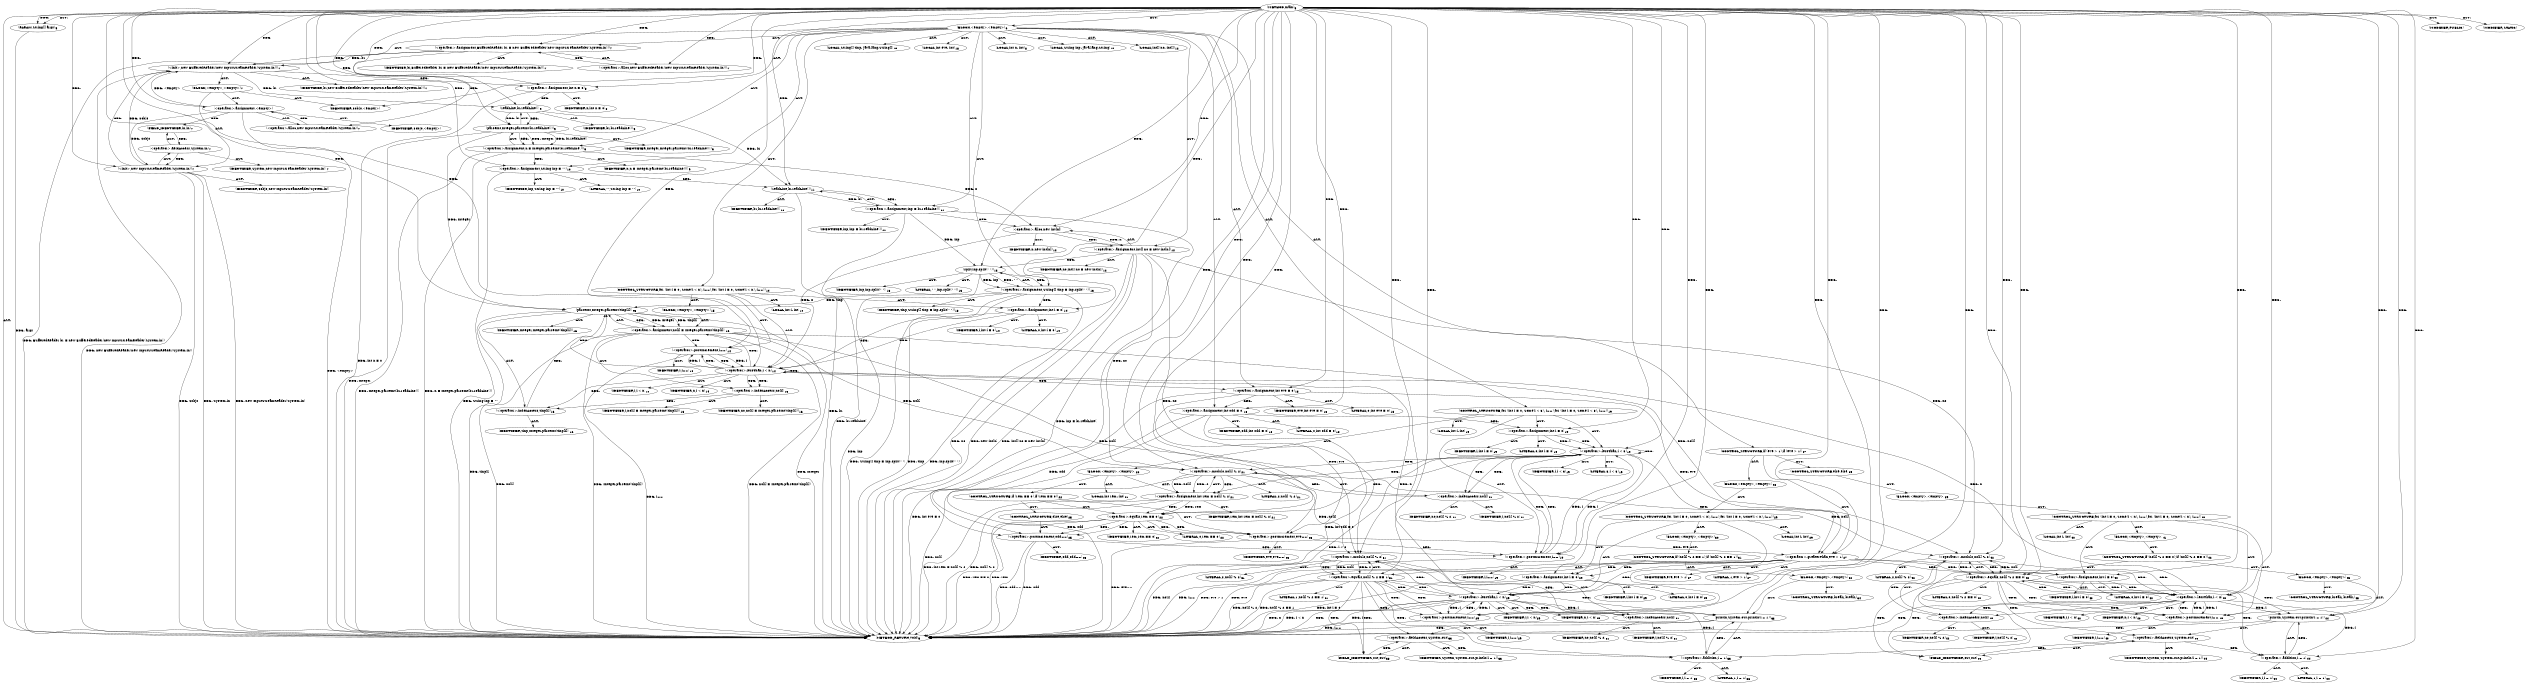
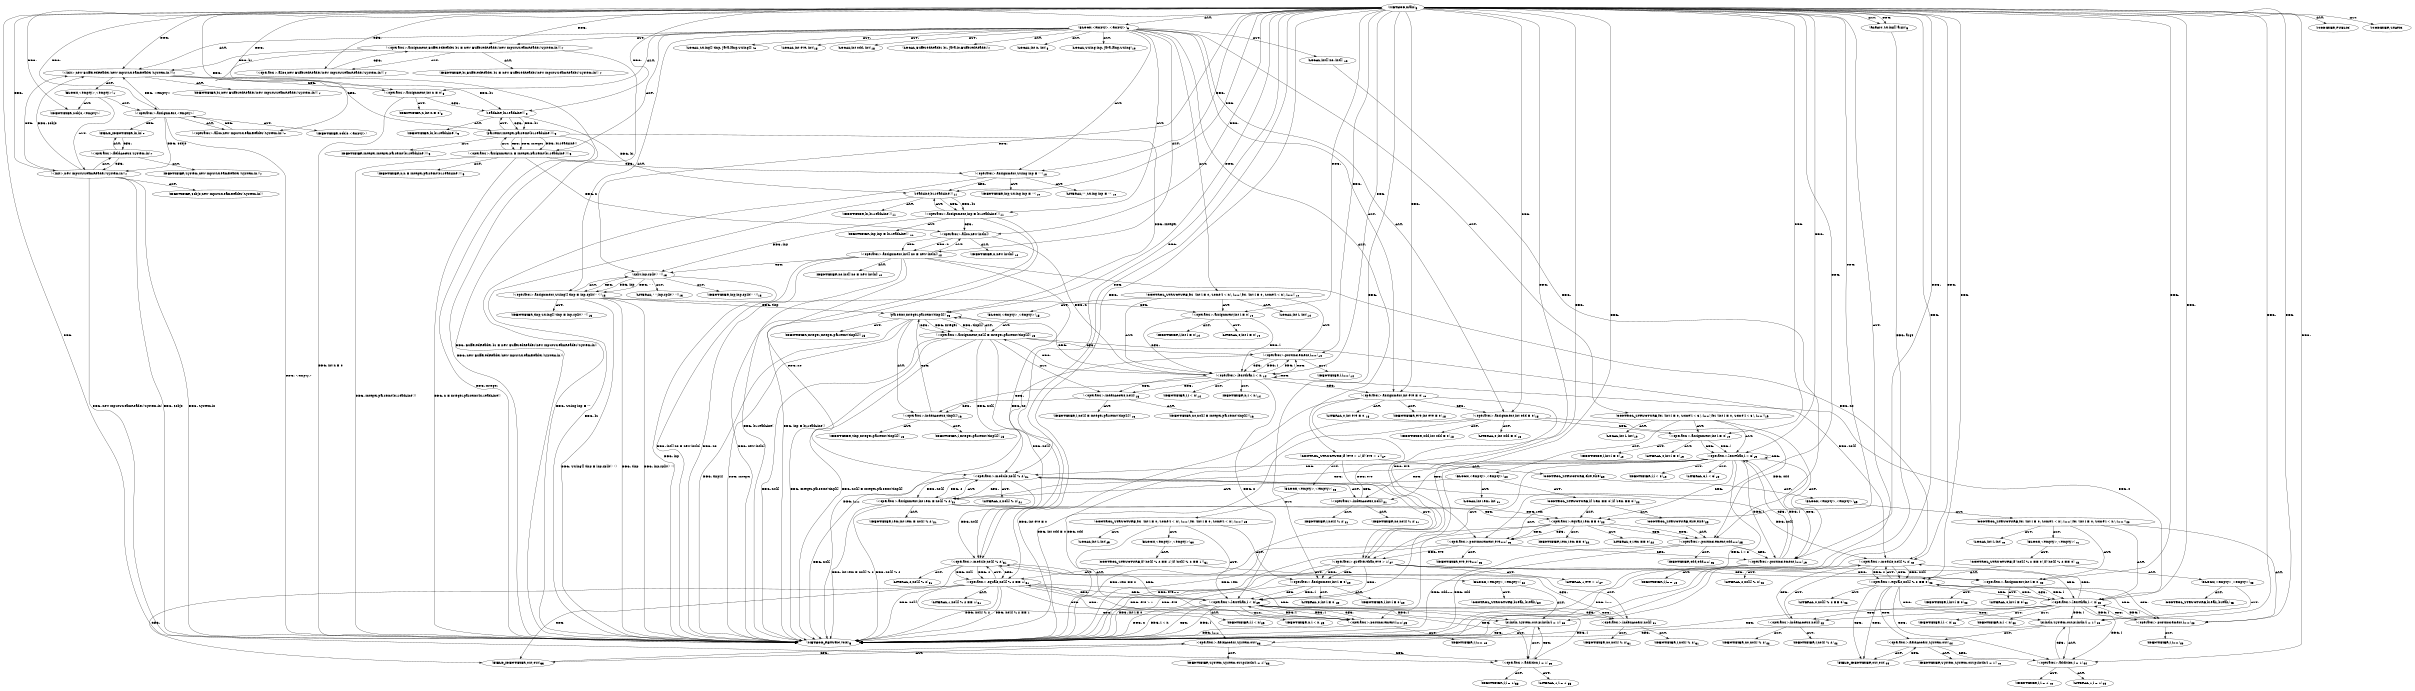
node "(LOCAL,int odd: int)": added
node "(LOCAL,String[] tinp: java.lang.String[])": text "13" -> "73"
node "(LOCAL,BufferedReader br: java.io.BufferedReader)": added
edge "(METHOD,main)" -> "(<operator>.postIncrement,odd++)": now "(LOCAL,int[] no: int[])" -> "(<operator>.postIncrement,odd++)"
node "(IDENTIFIER,i,Integer.parseInt(tinp[i]))": added
edge "(<operator>.lessThan,i < 3)" -> "(<operator>.greaterThan,eve > 1)": label "CFG: " -> "AST: "
node "(IDENTIFIER,eve,eve > 1)": removed
